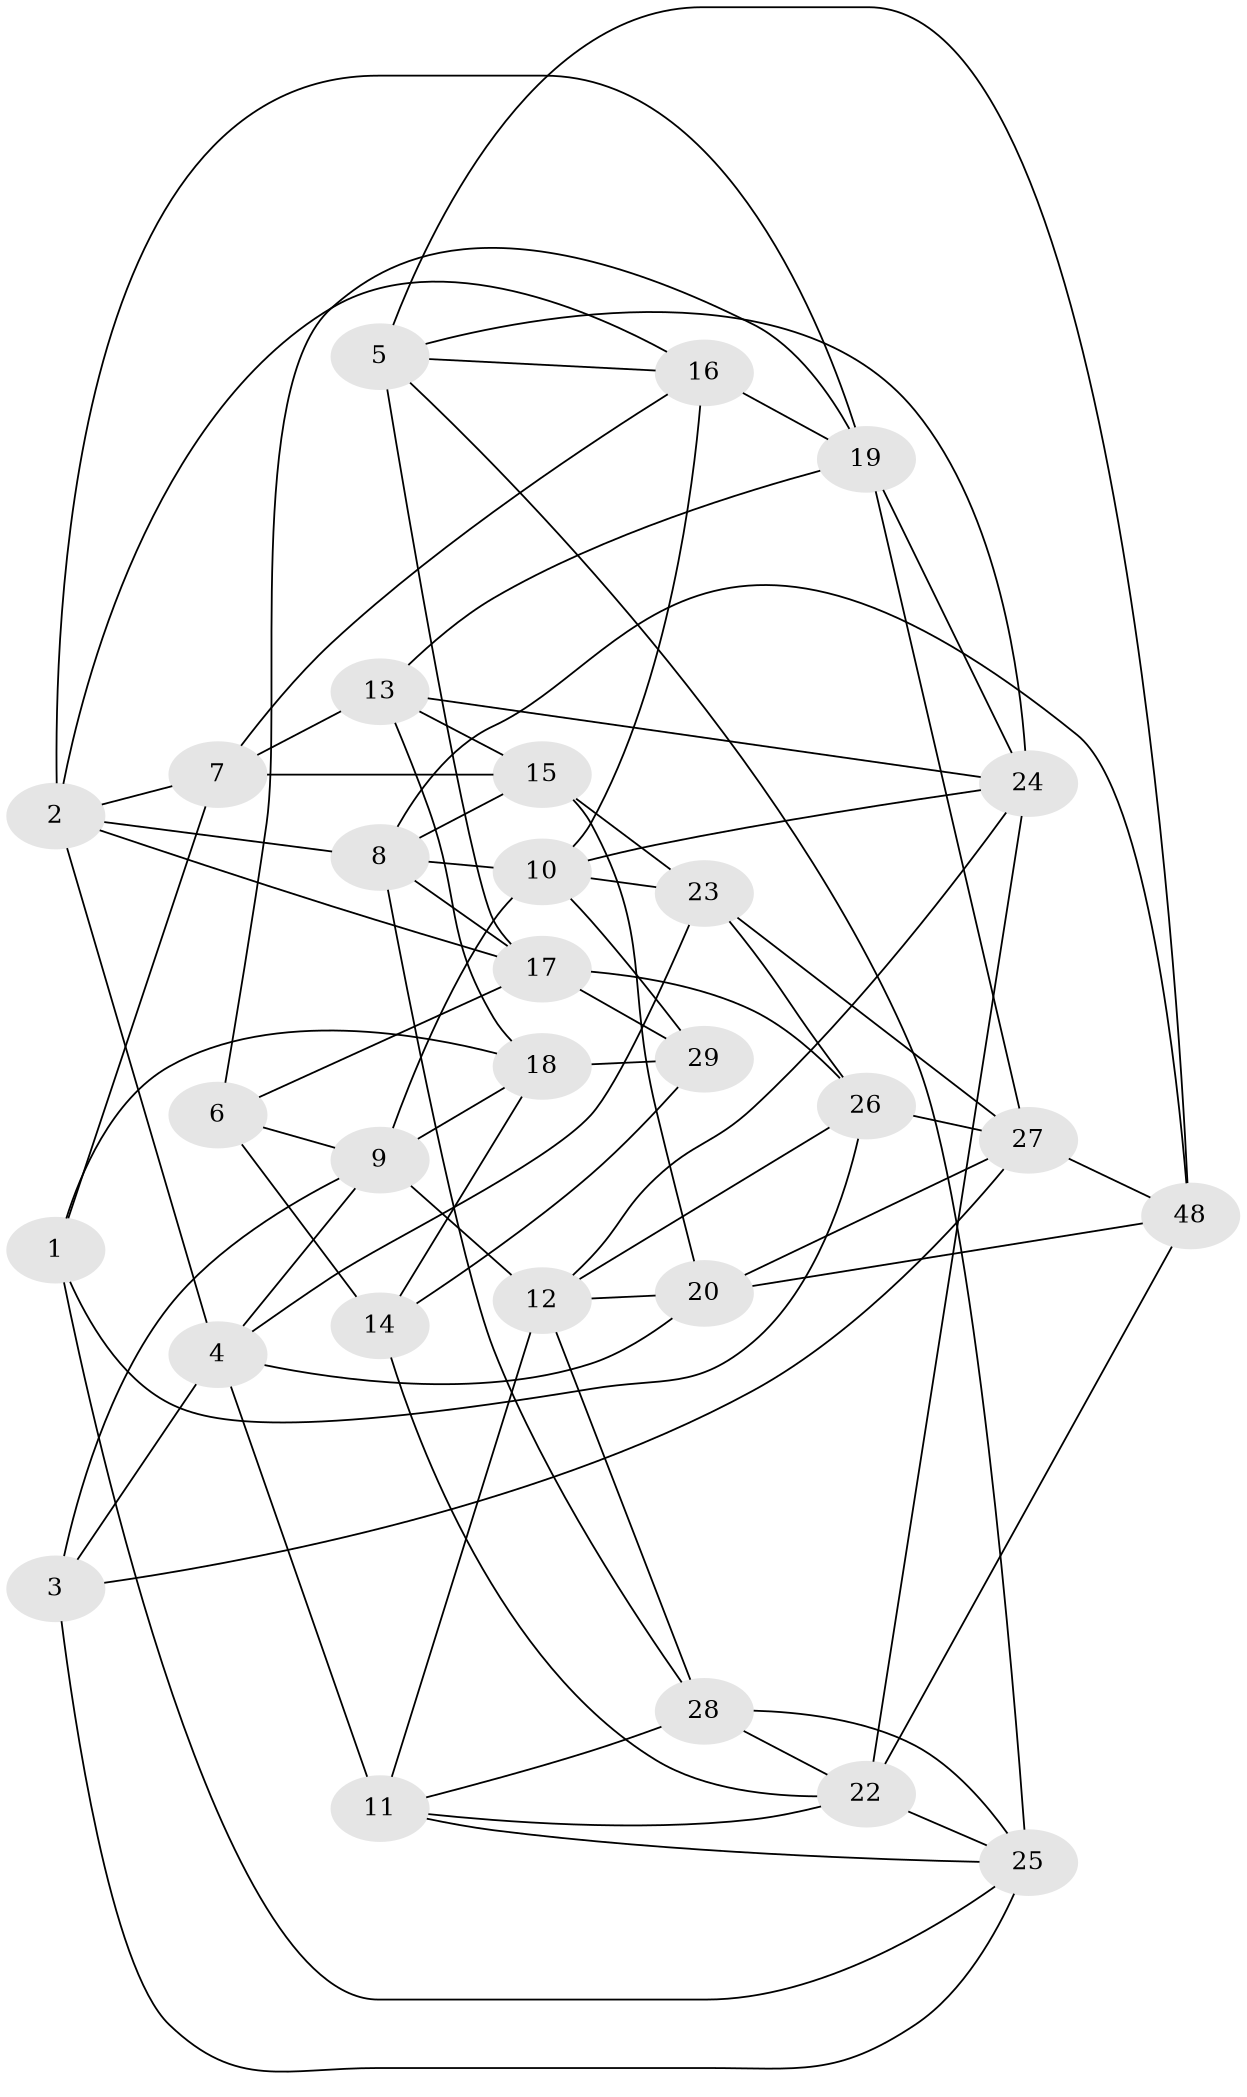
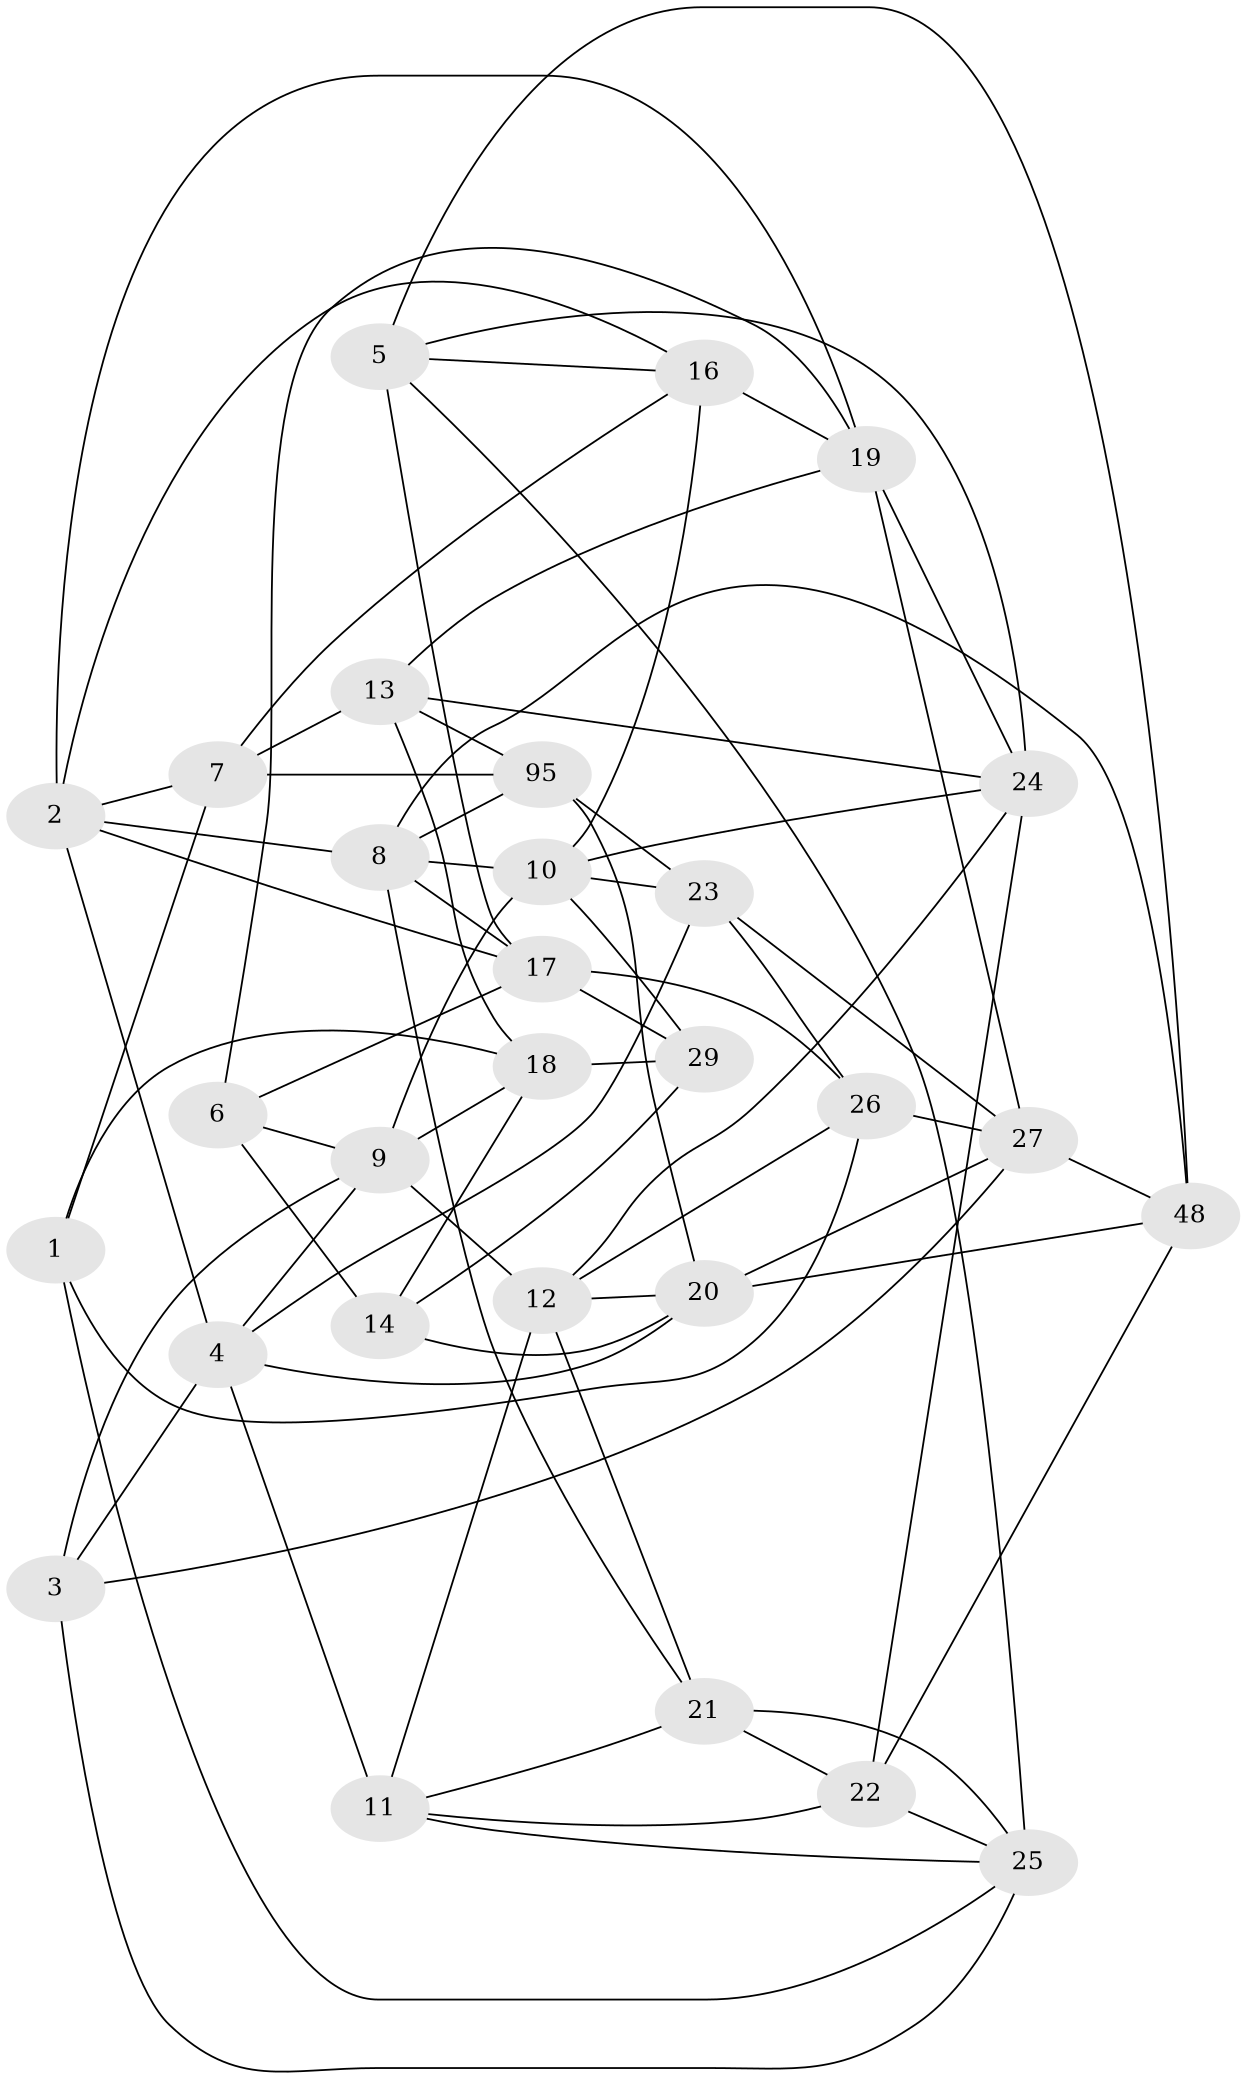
node "15": label "15" -> "95"
edge "14" -- "22": now "14" -- "20"
node "28": label "28" -> "21"
